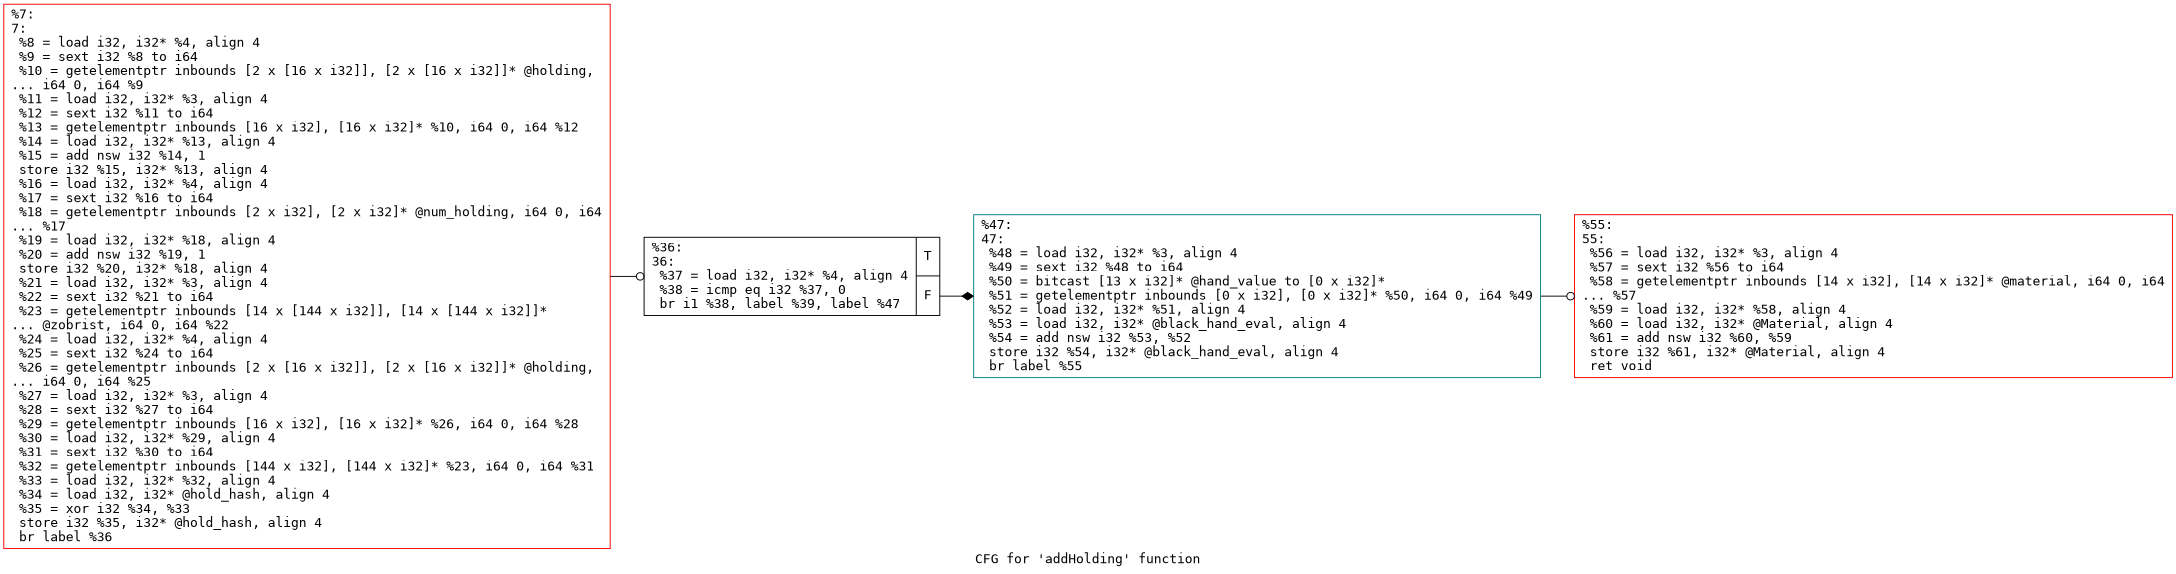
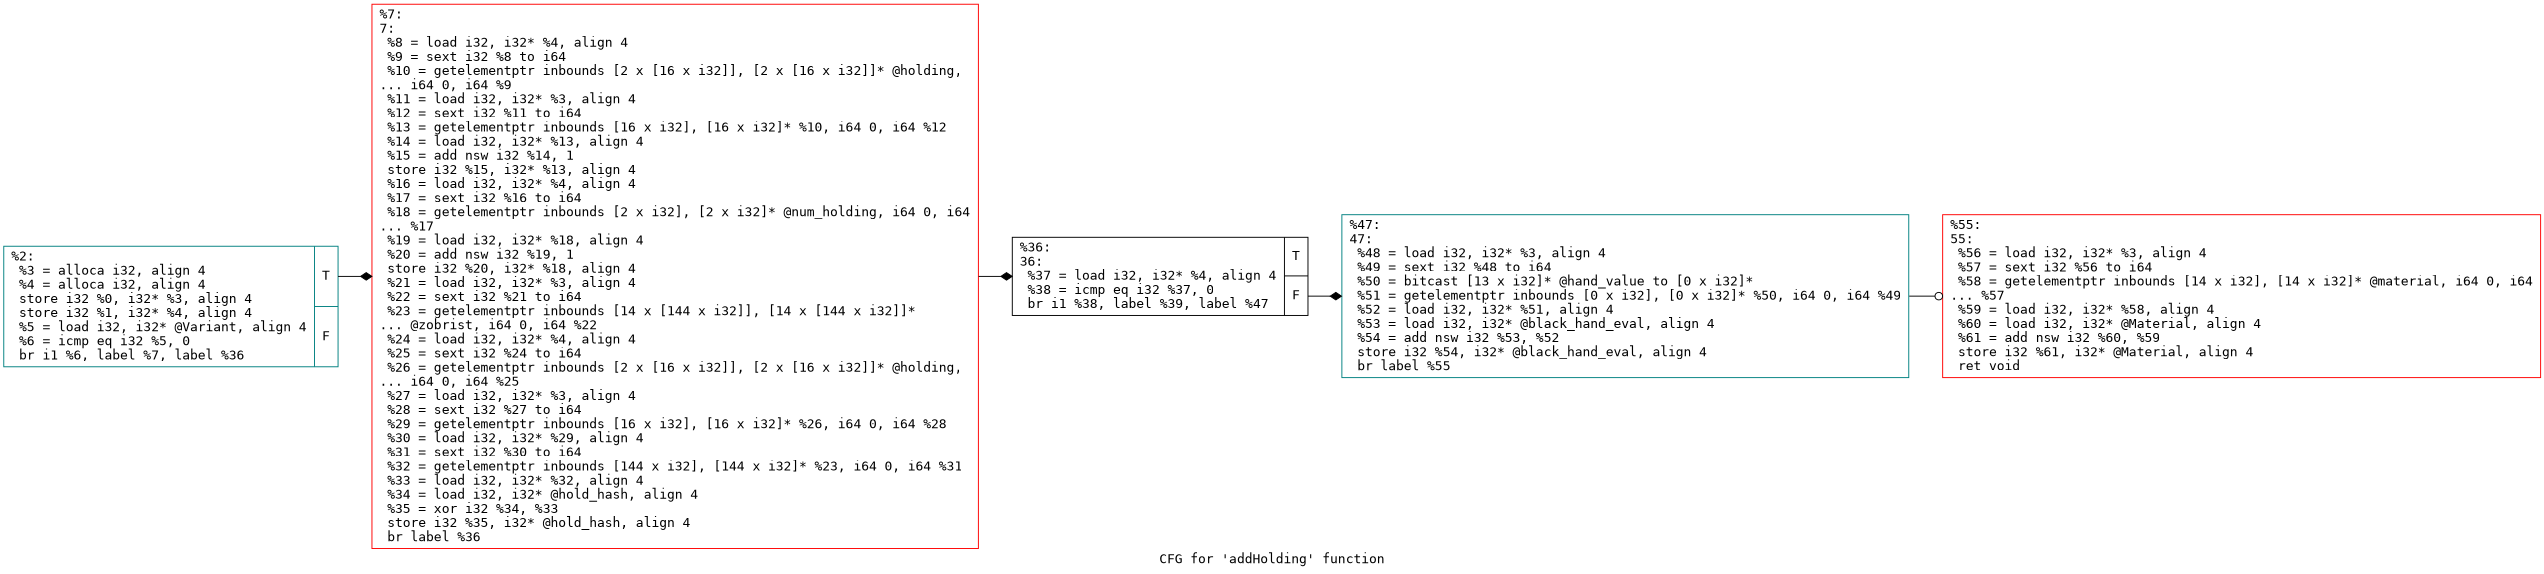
edge "%7:" -> "%36:": arrowhead odot -> diamond
node "%2:": added
